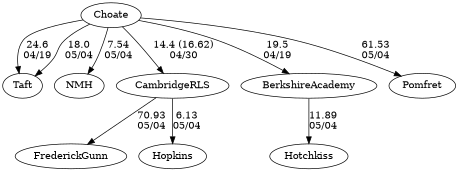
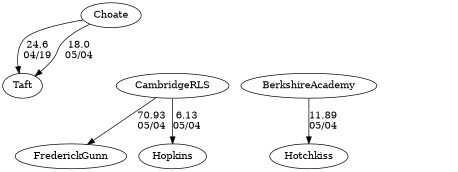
edge "Choate" -> "BerkshireAcademy": removed, label "19.5 04/19"
edge "Choate" -> "CambridgeRLS": removed, label "14.4 (16.62) 04/30"
node "NMH": removed
node "Pomfret": removed
